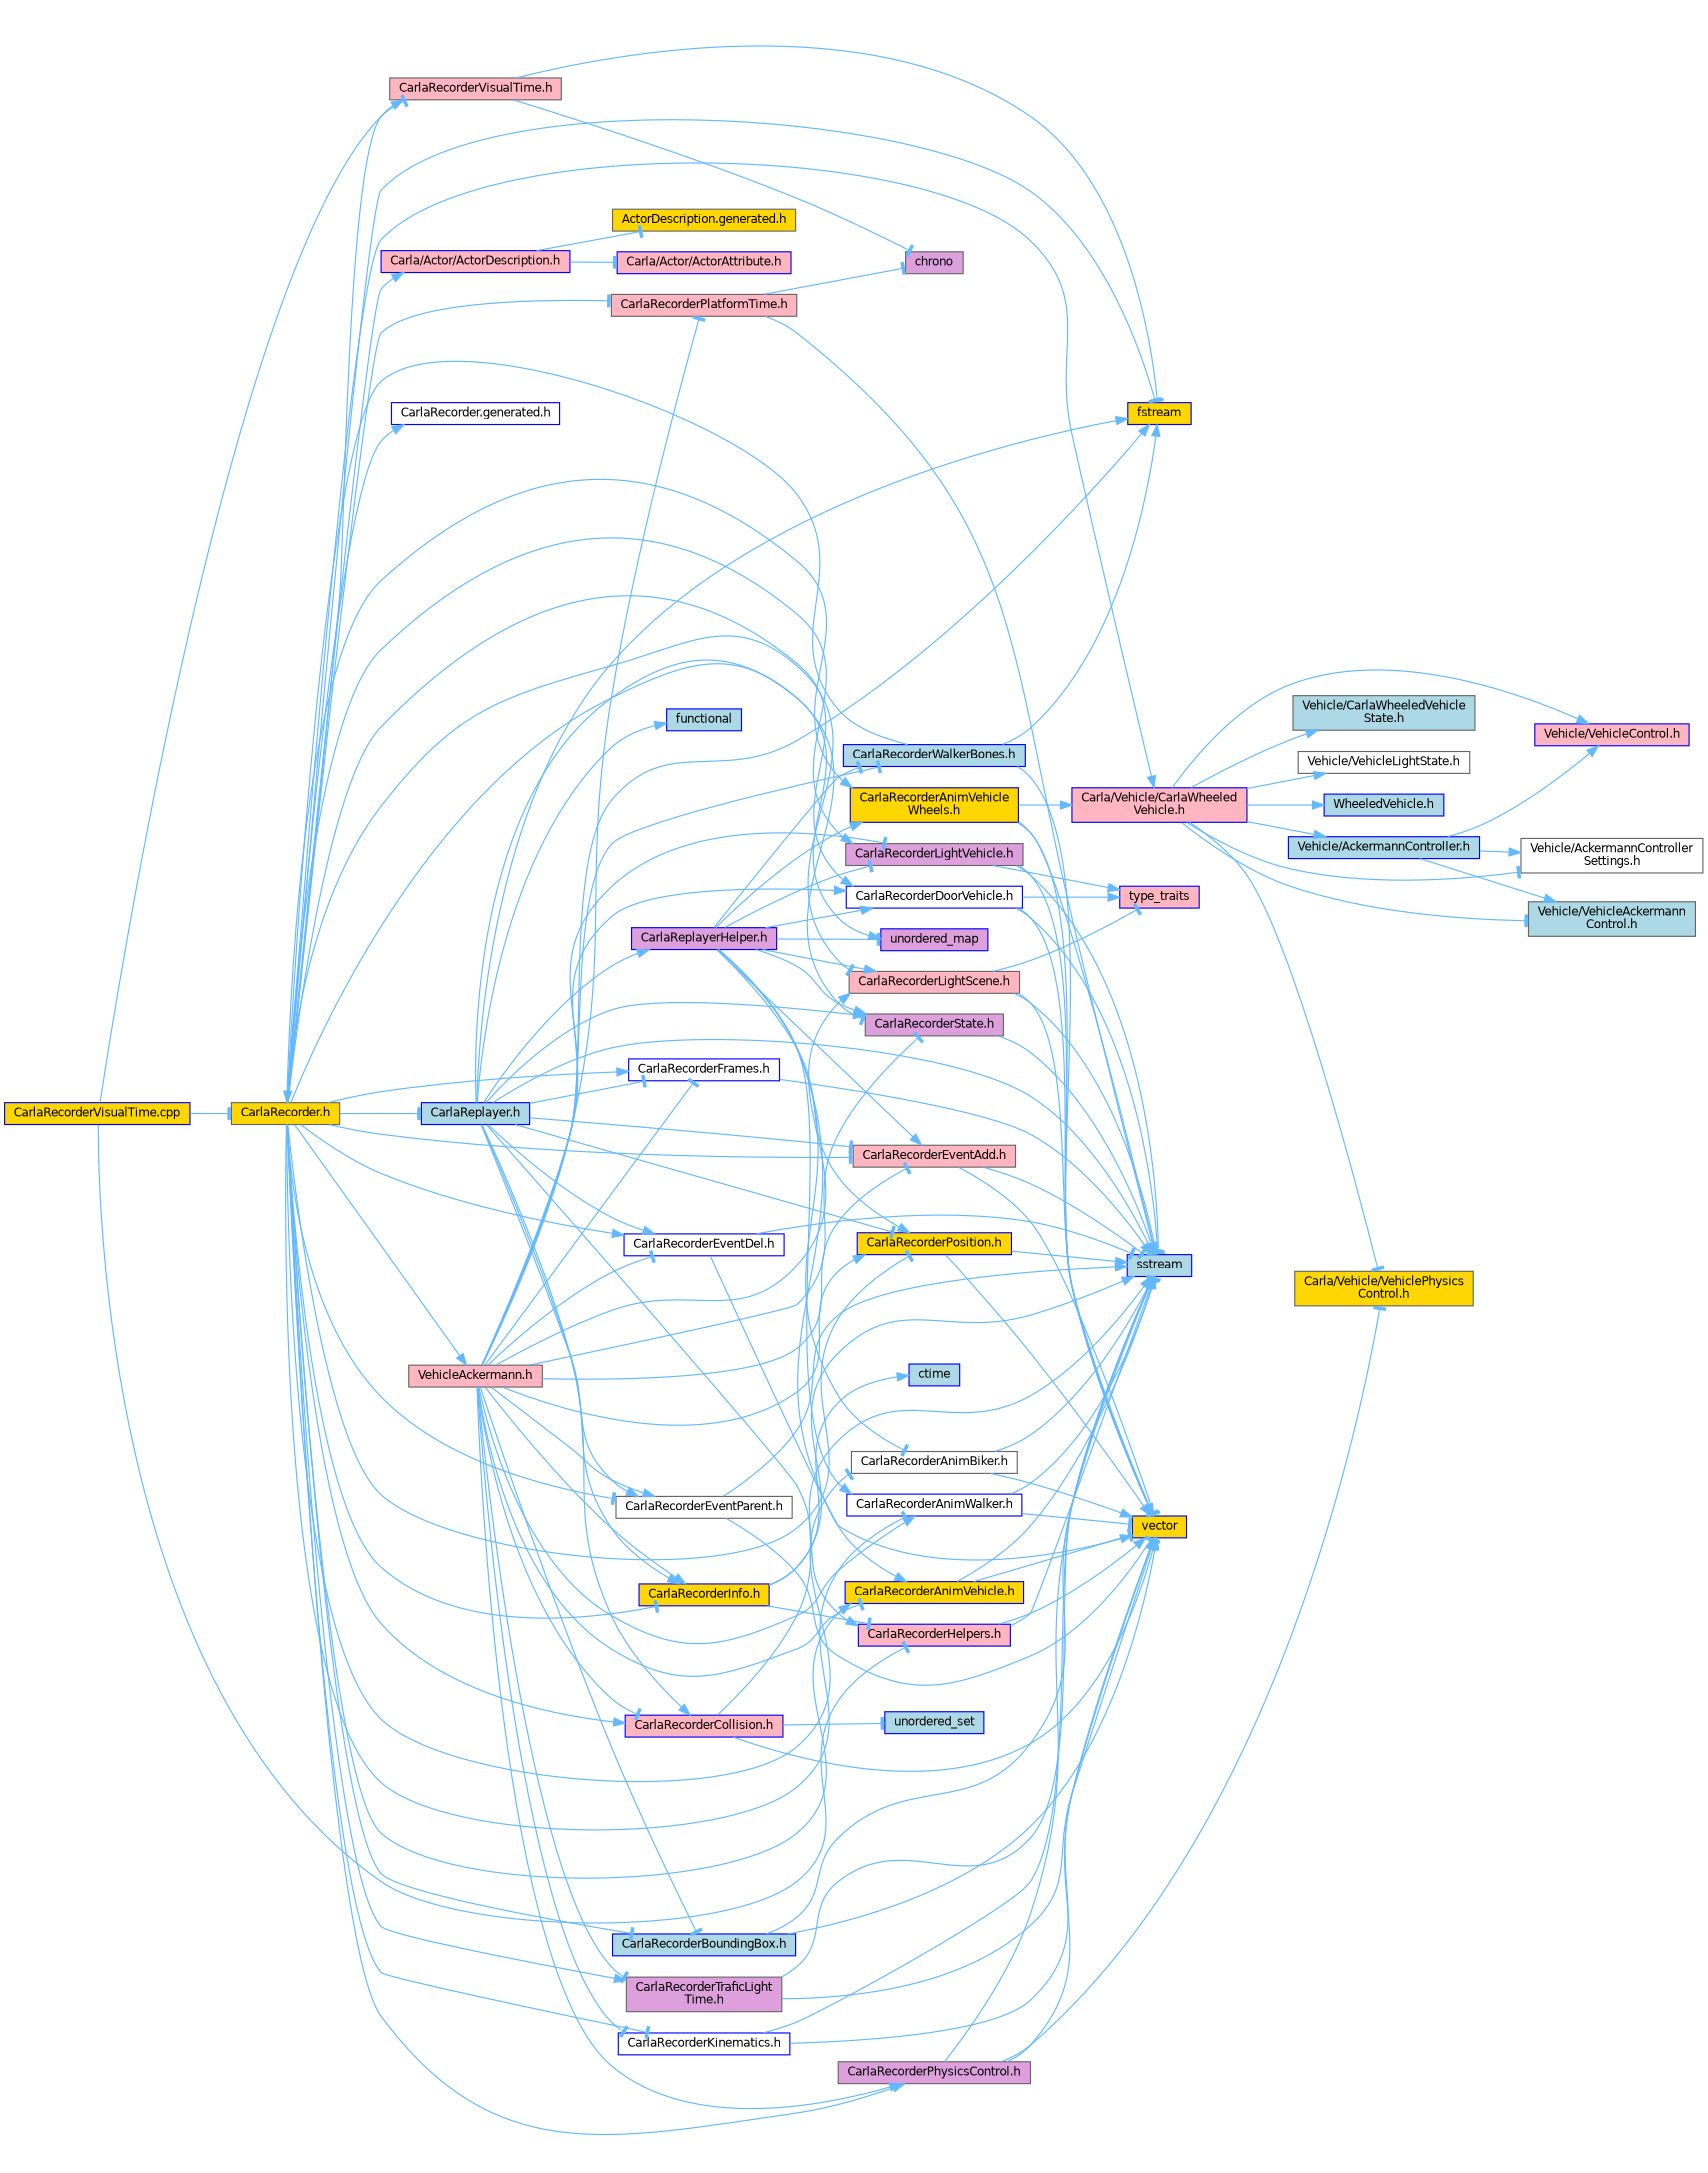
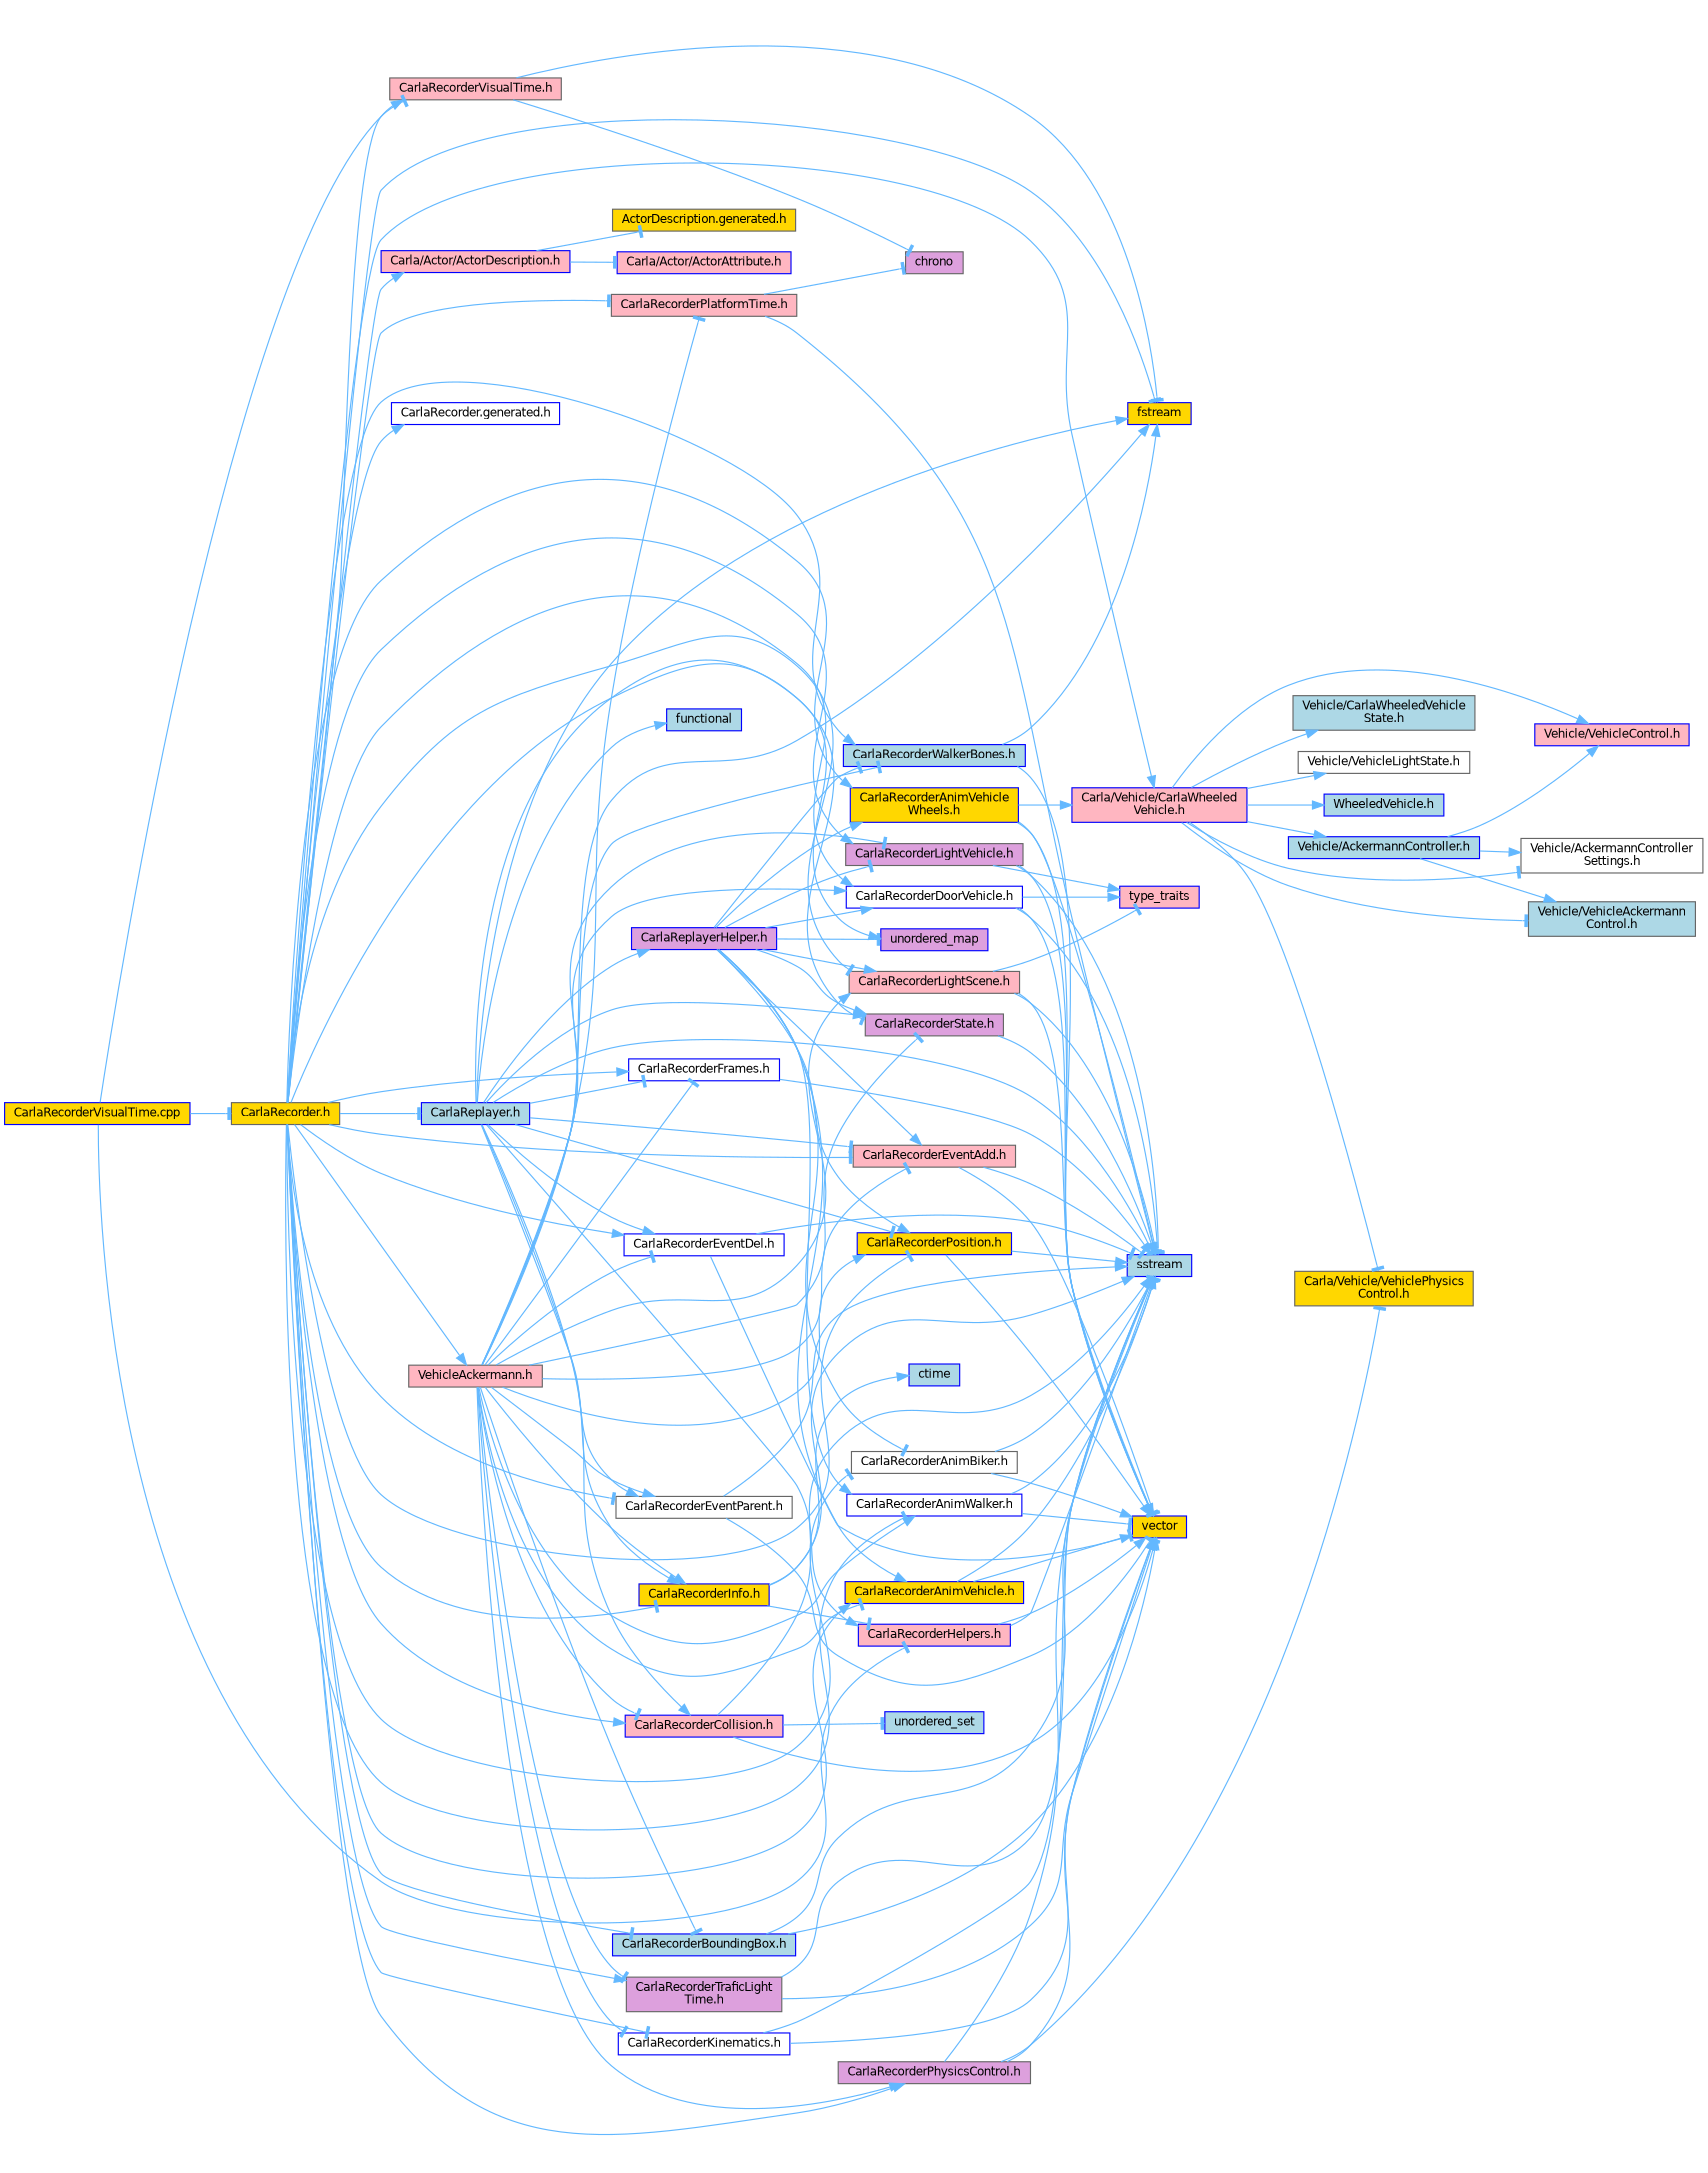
edge "CarlaRecorderWalkerBones.h" -> "CarlaRecorder.h": reversed
